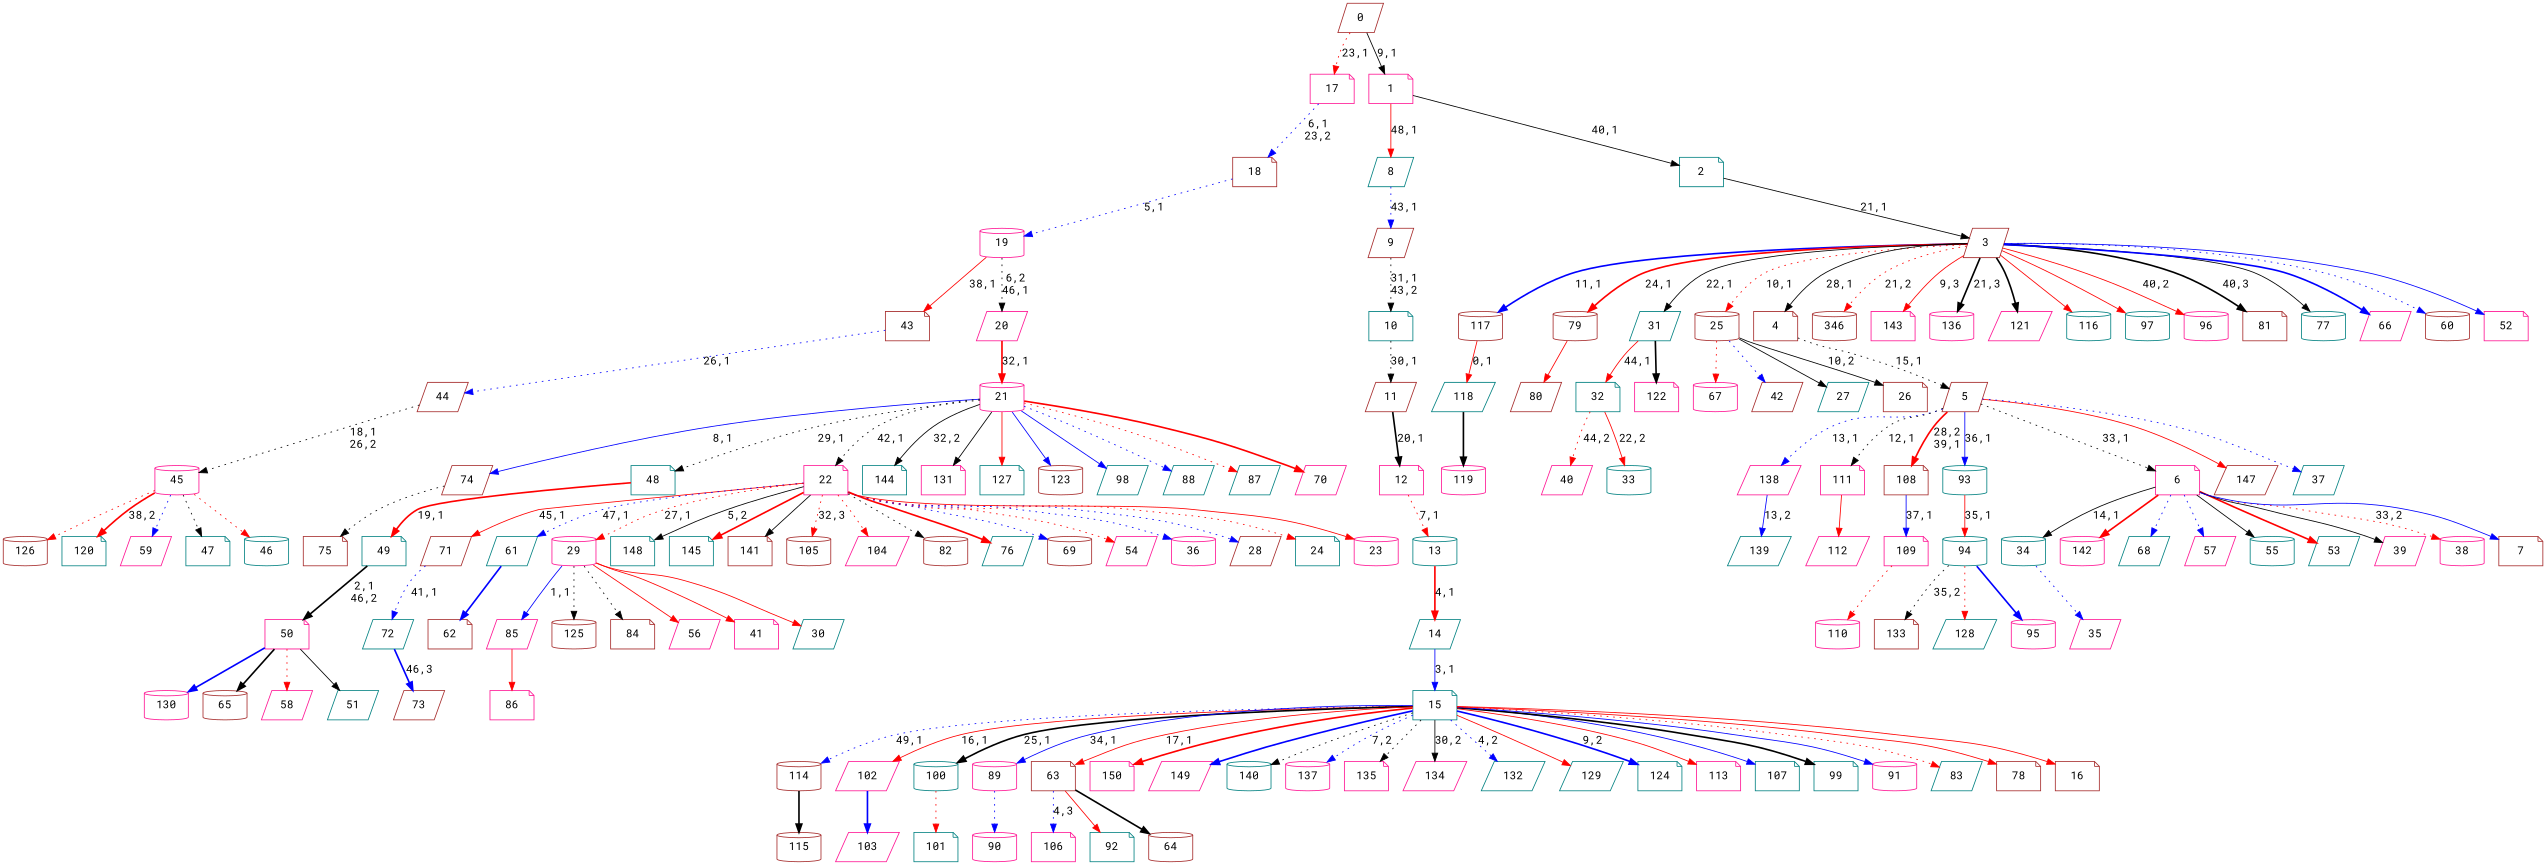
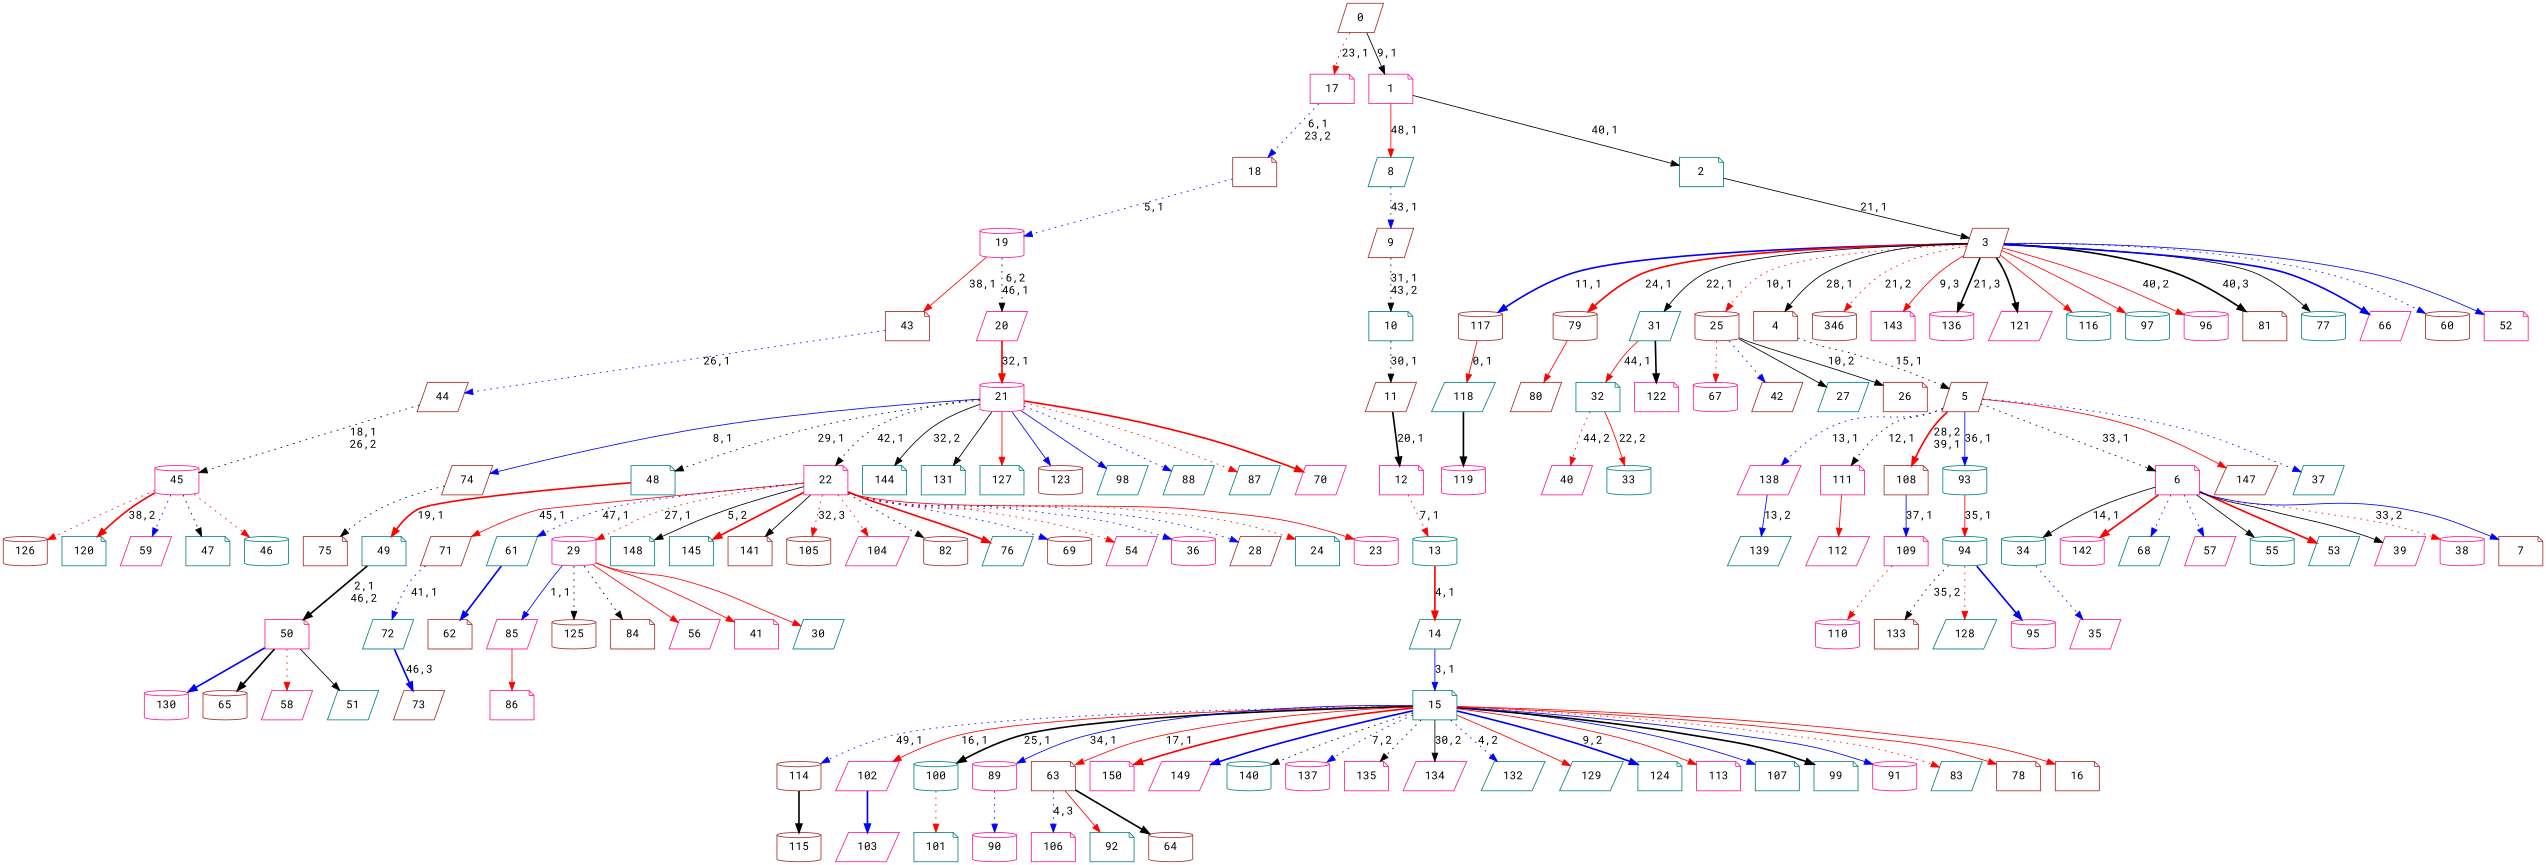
node "131": color deeppink -> teal
